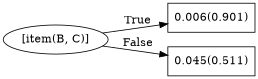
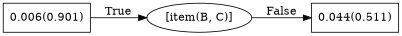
edge "[item(B, C)]" -> "0.006(0.901)": reversed
node "0.045(0.511)": label "0.045(0.511)" -> "0.044(0.511)"
